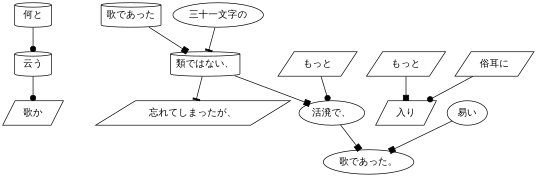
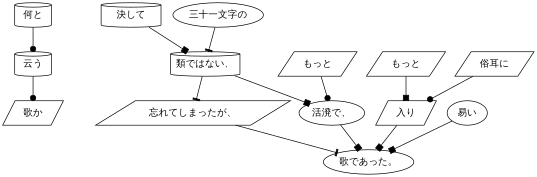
node "歌であった": label "歌であった" -> "決して"
edge "入り" -> "歌であった。": added
edge "忘れてしまったが、" -> "歌であった。": added
